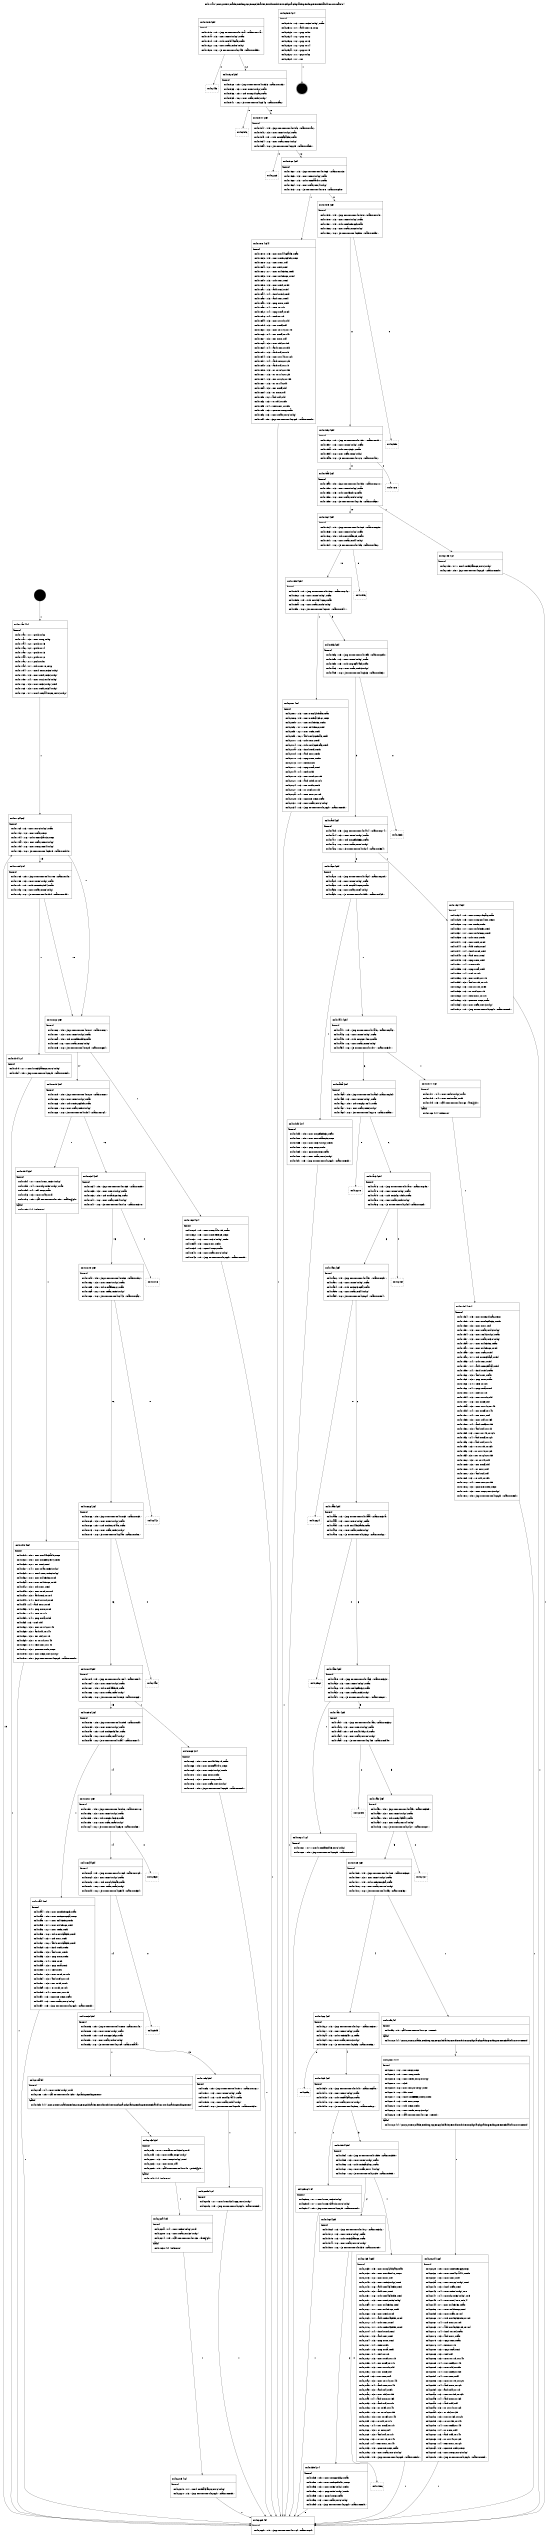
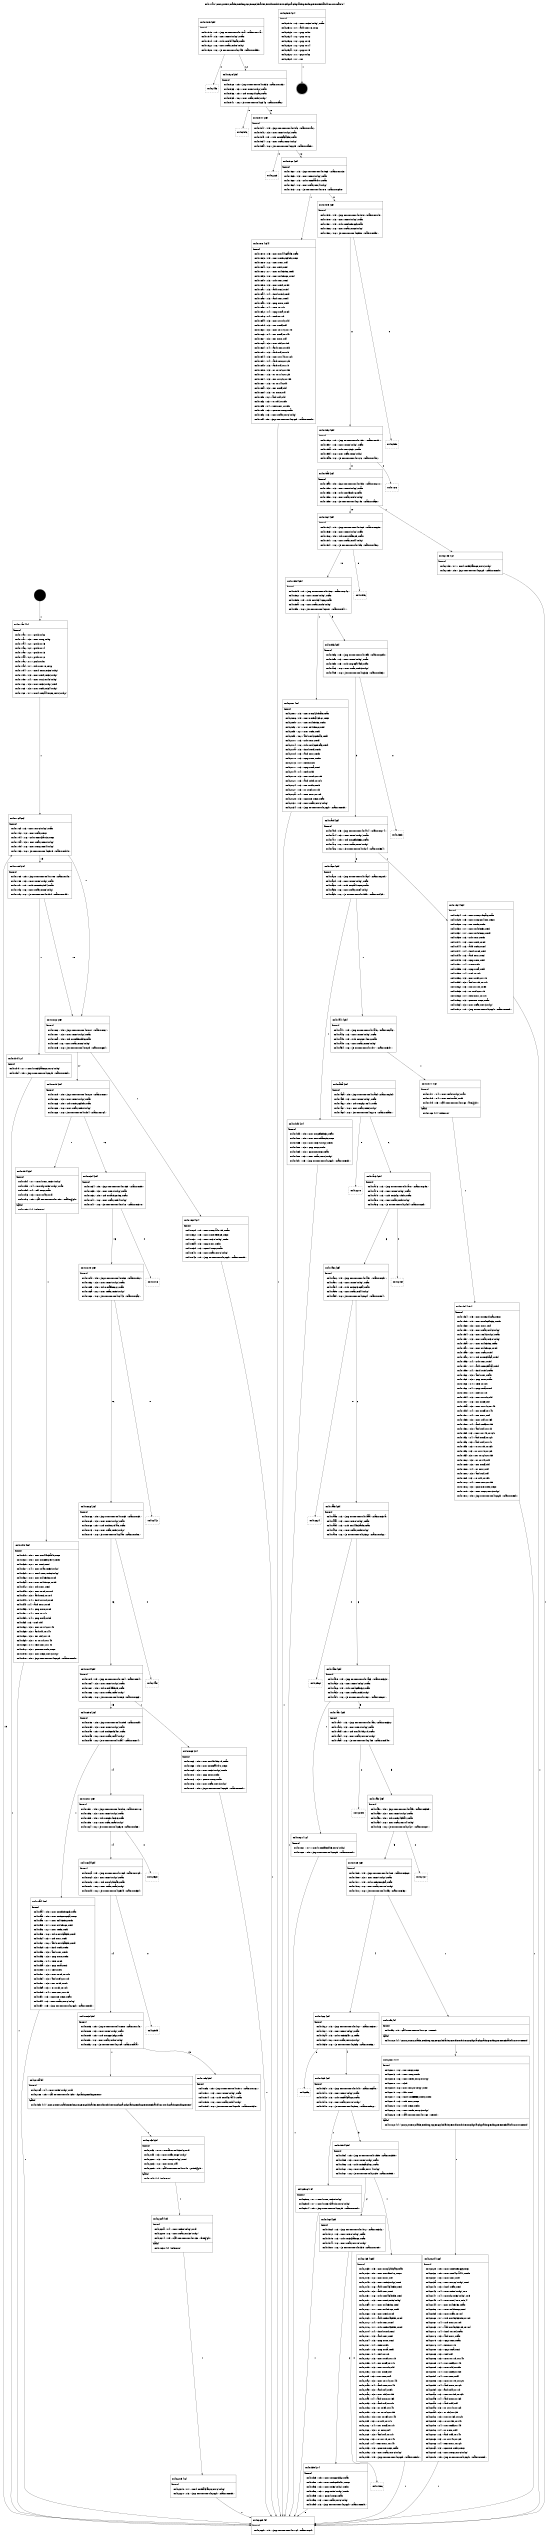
edge "0x401a41 [25]" -> "0x401a5a [25]": removed, label "6"
node "0x4020d5 [12]": removed
